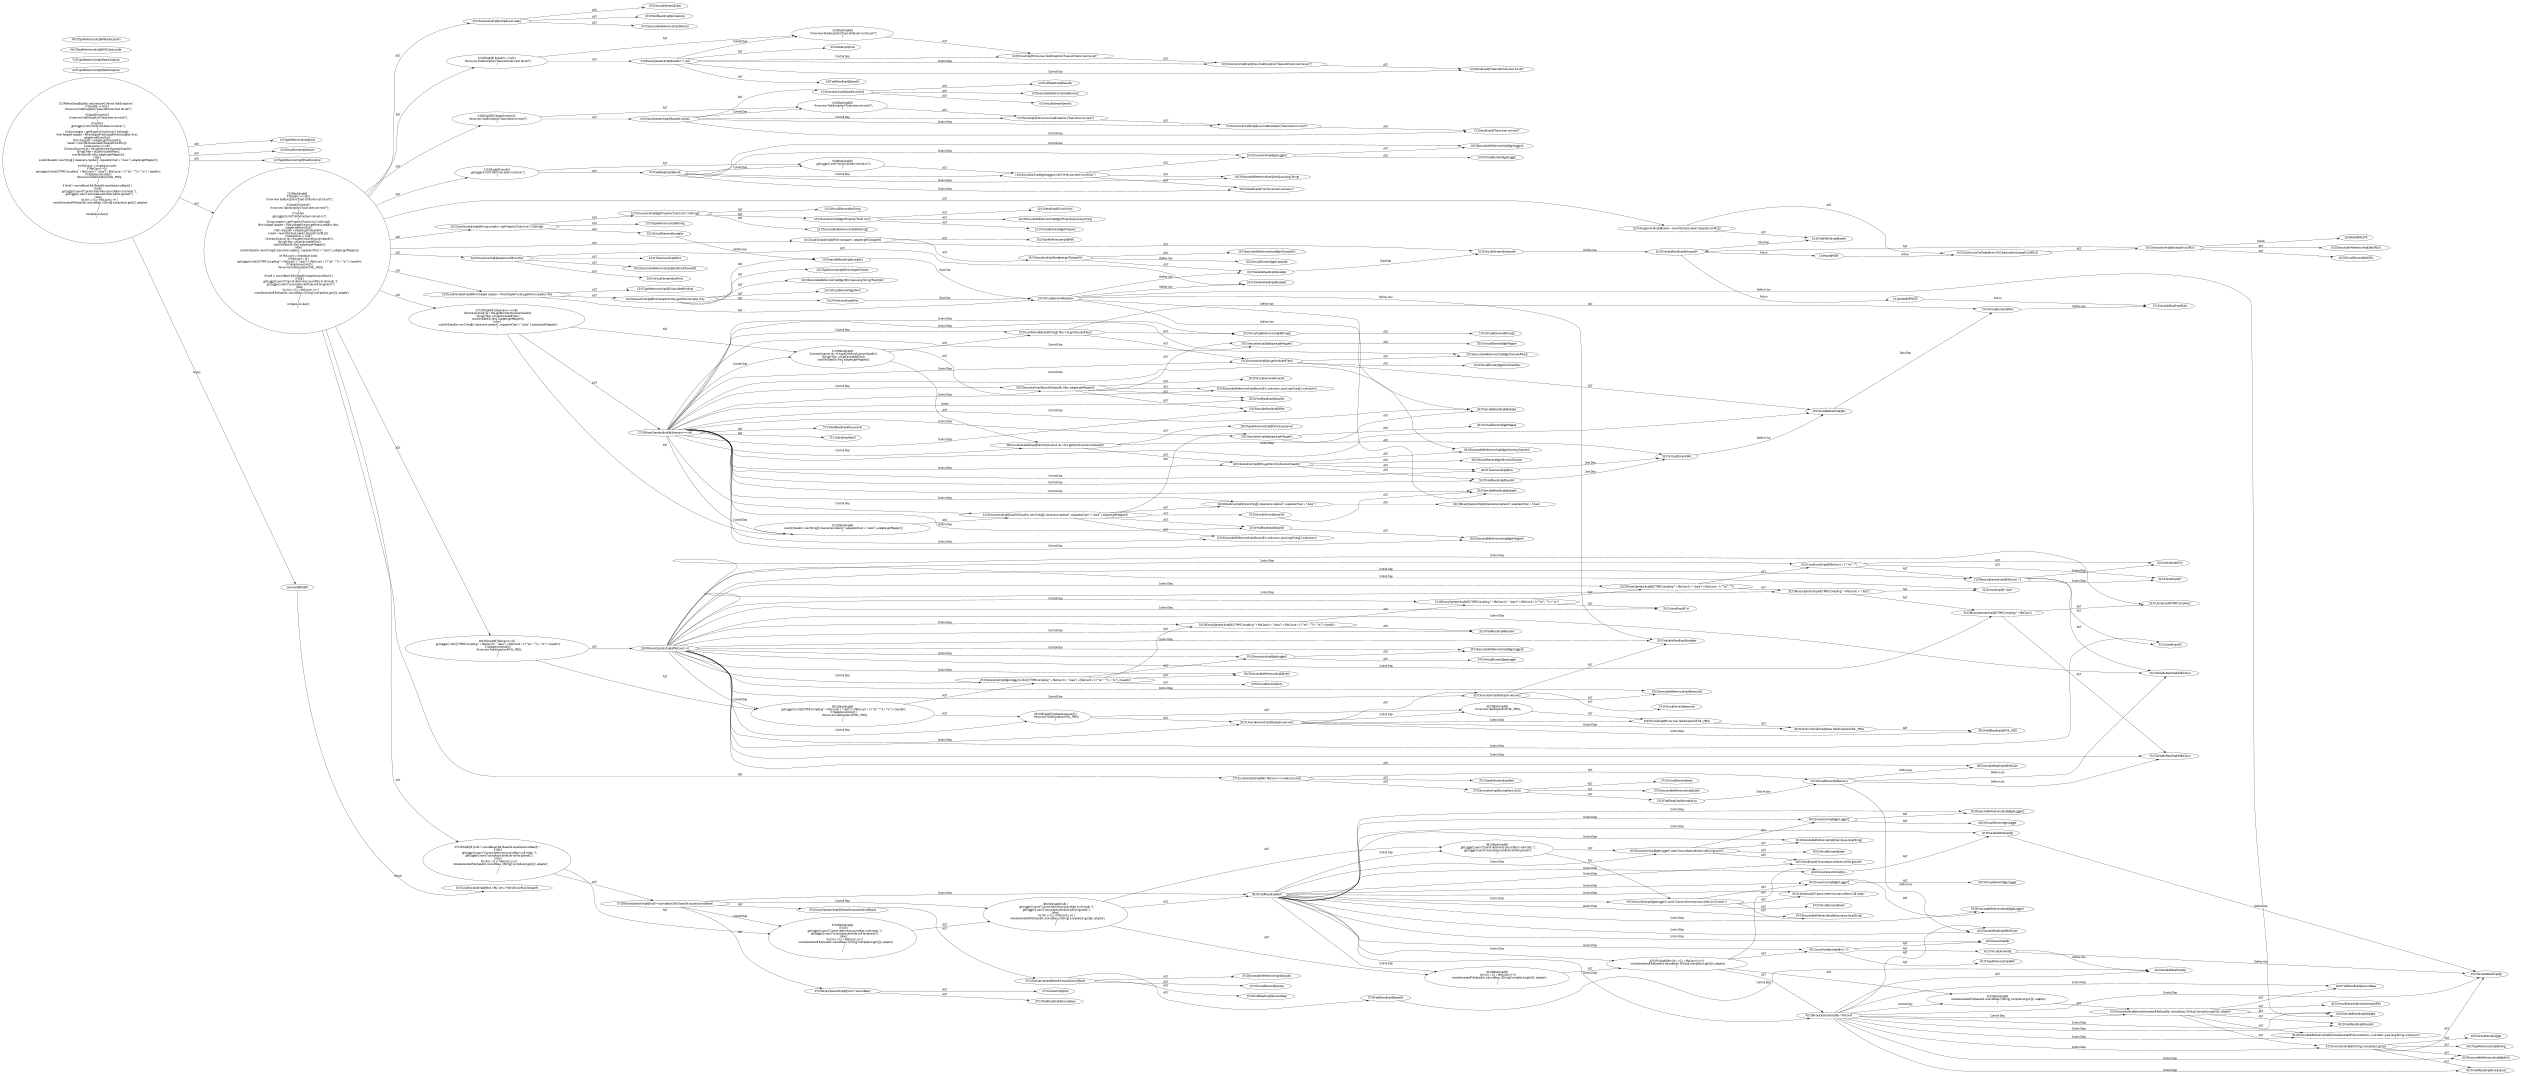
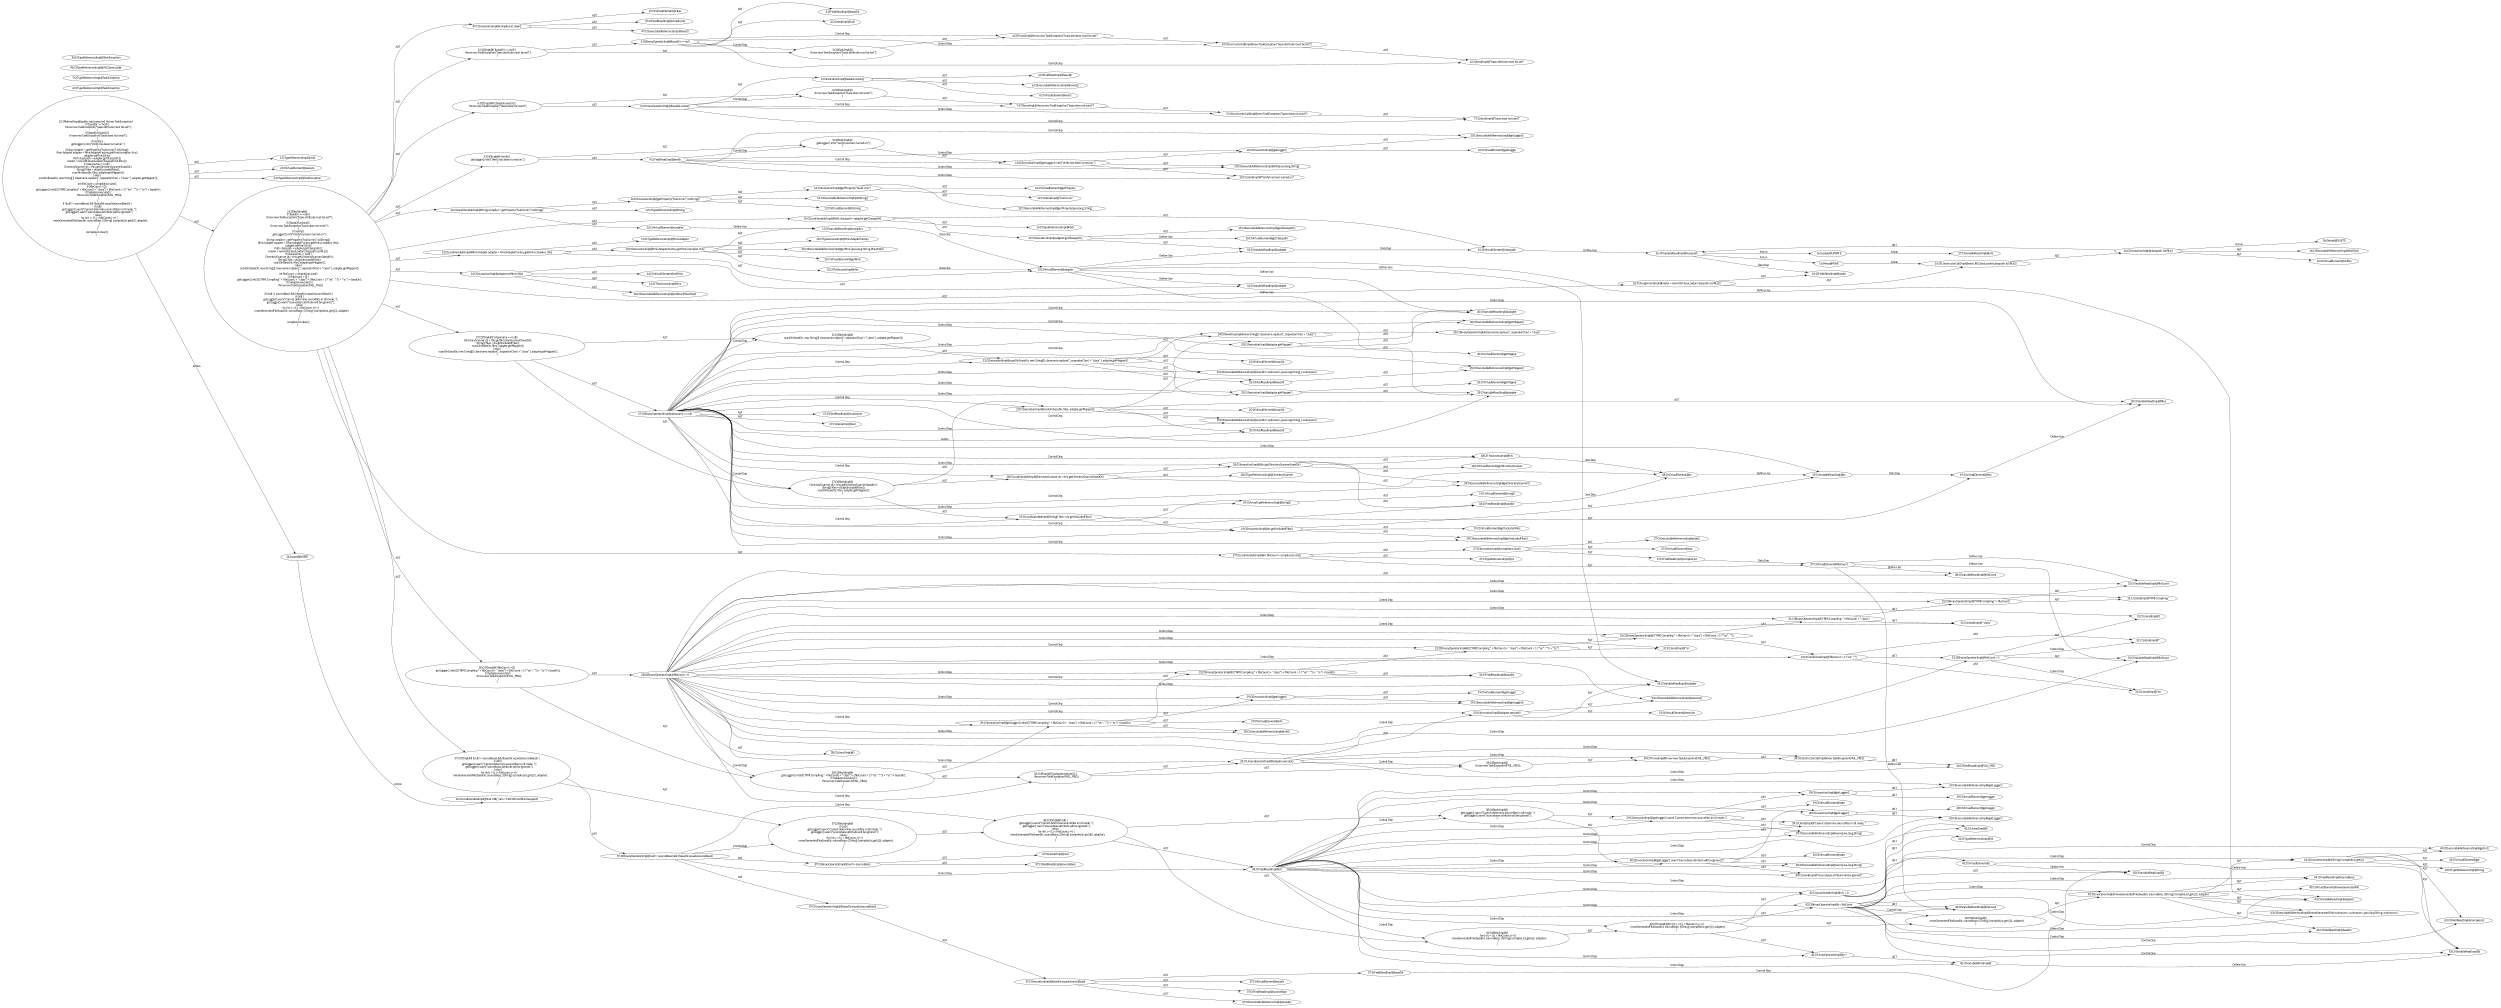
node "13:CtTypeReferenceImpl@CtVariableWriteImpl": label "13:CtTypeReferenceImpl@CtVariableWriteImpl" -> "13:CtTypeReferenceImpl@RmicAdapter"
edge "19:CtVirtualElement@files" -> "17:CtVariableReadImpl@urls": now "19:CtVirtualElement@files" -> "20:CtVariableReadImpl@files"
node "20:CtExecutableReferenceImpl@getMapper()": added
edge "22:CtVirtualElement@scanDir" -> "20:CtVariableReadImpl@adapter": now "20:CtInvocationImpl@adapter.getMapper()" -> "20:CtVariableReadImpl@adapter"
node "28:CtLiteralImpl@0": added
edge "27:CtFieldReadImpl@compileList" -> "27:CtVirtualElement@fileCount": label "Data Action" -> "Data Dep"
